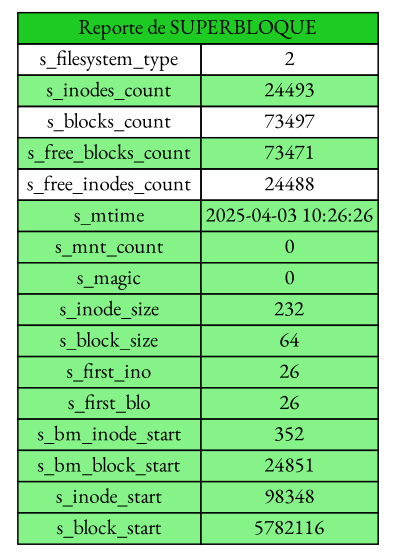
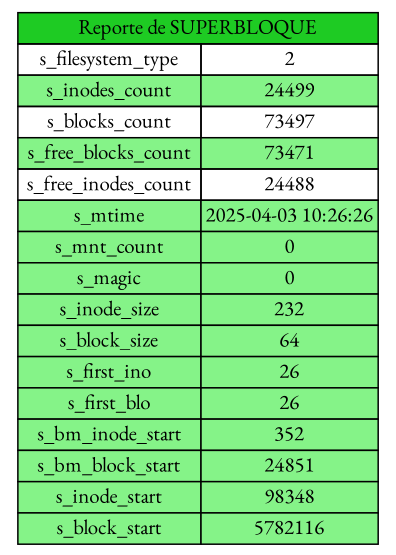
node "Reporte de SUPERBLOQUE": text "24493" -> "24499"
